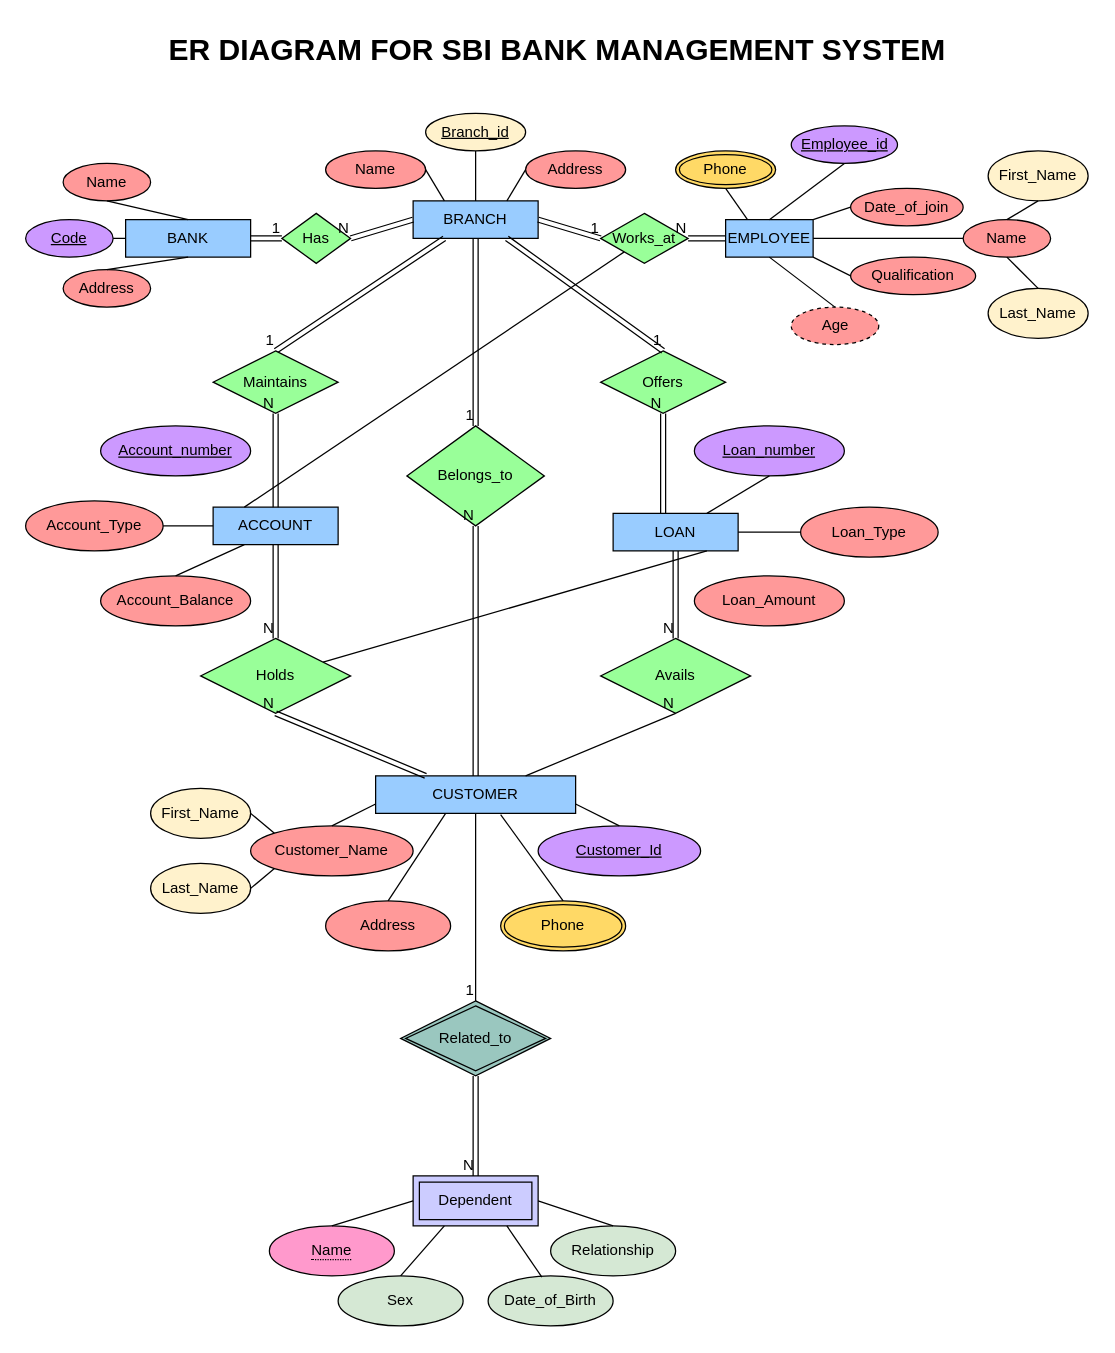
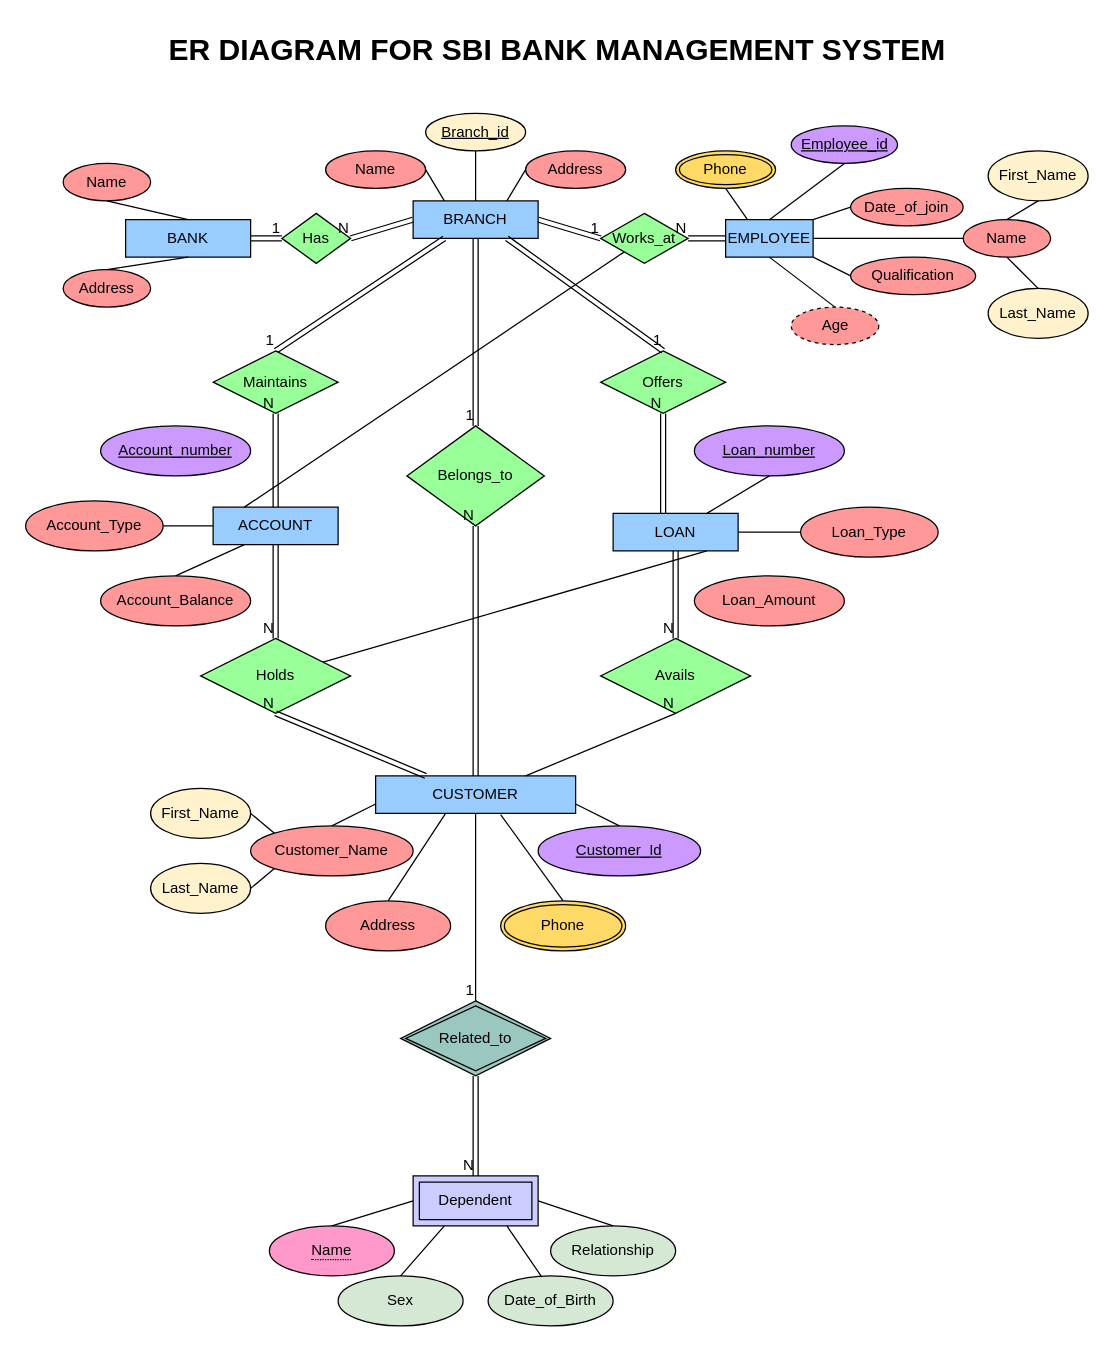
node "Code": removed
edge "Code" -- "BANK": removed
